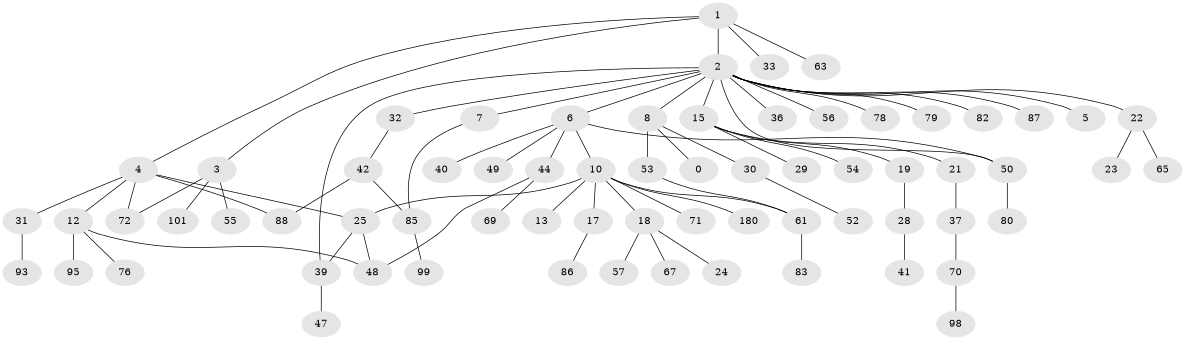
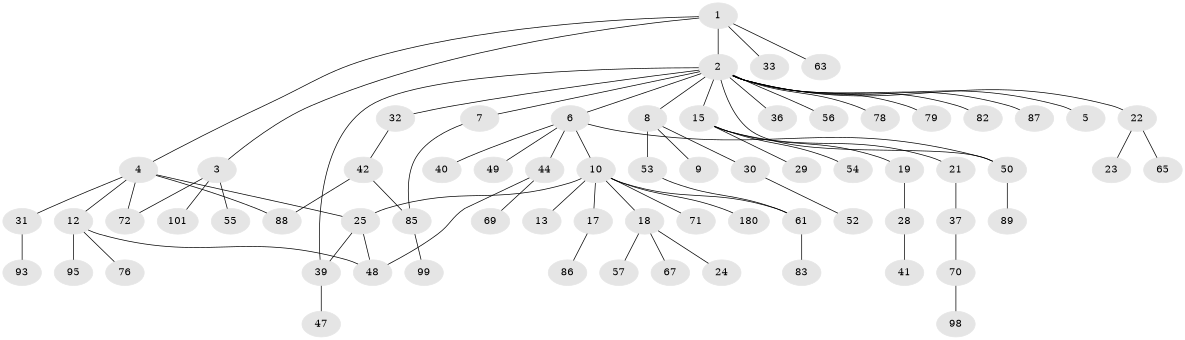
node "0": label "0" -> "9"
node "80": label "80" -> "89"
